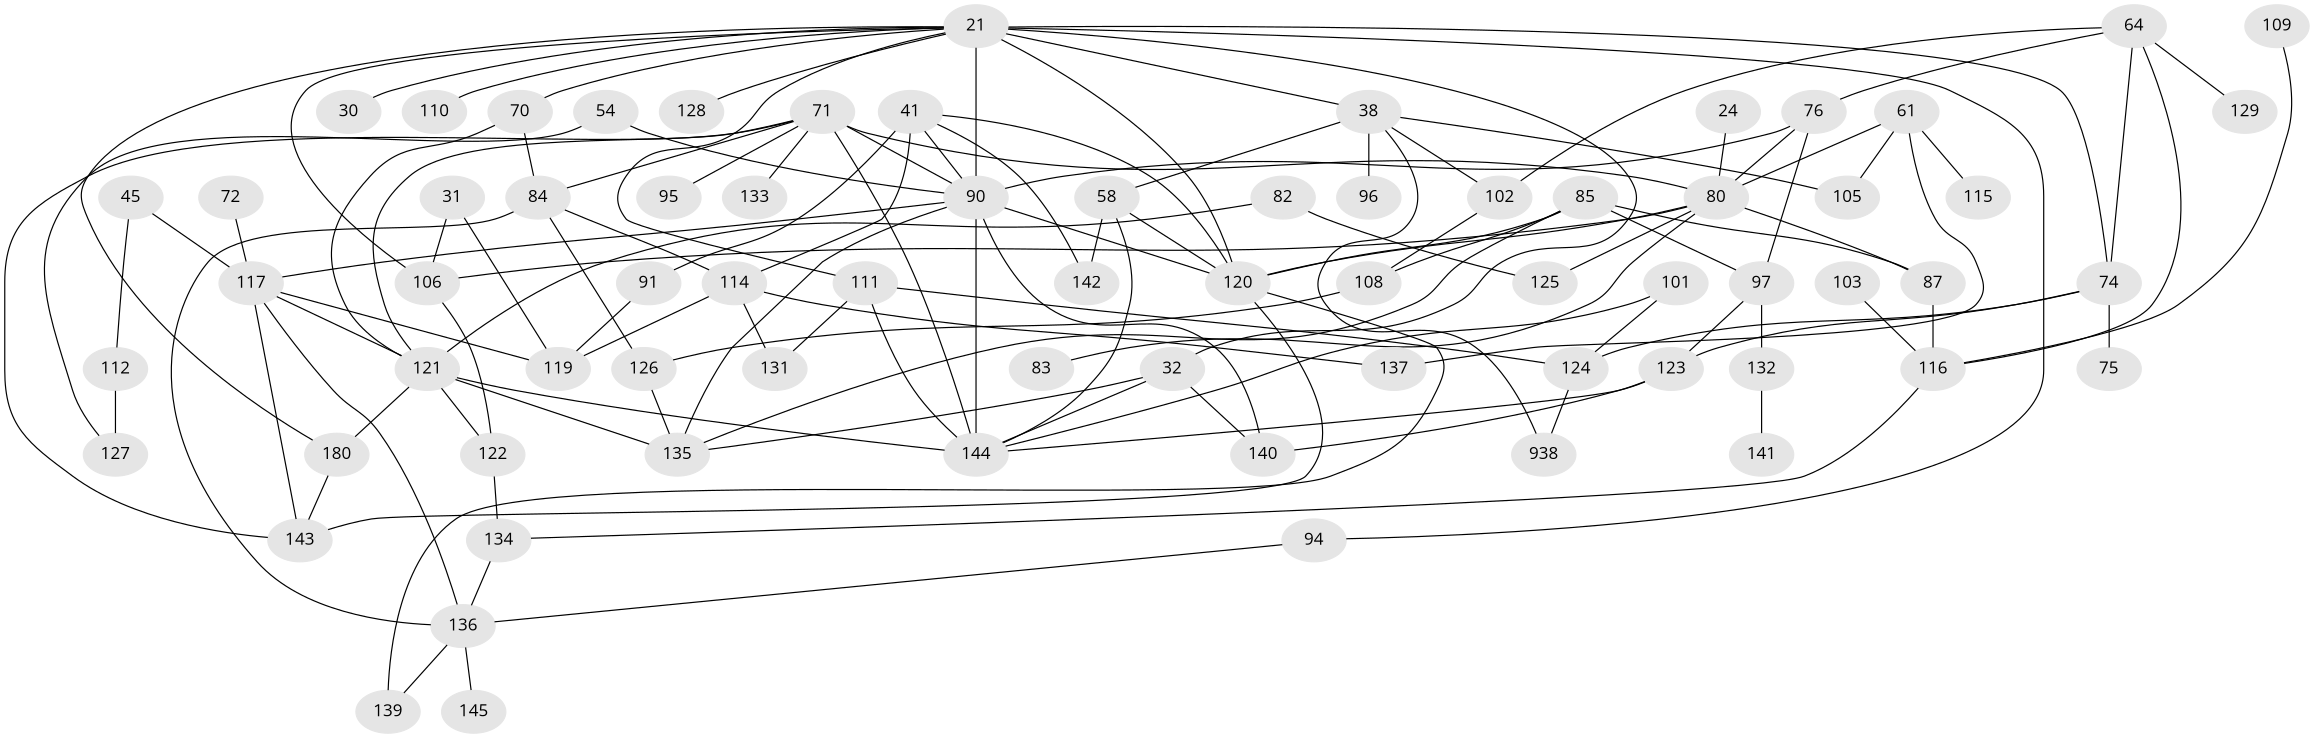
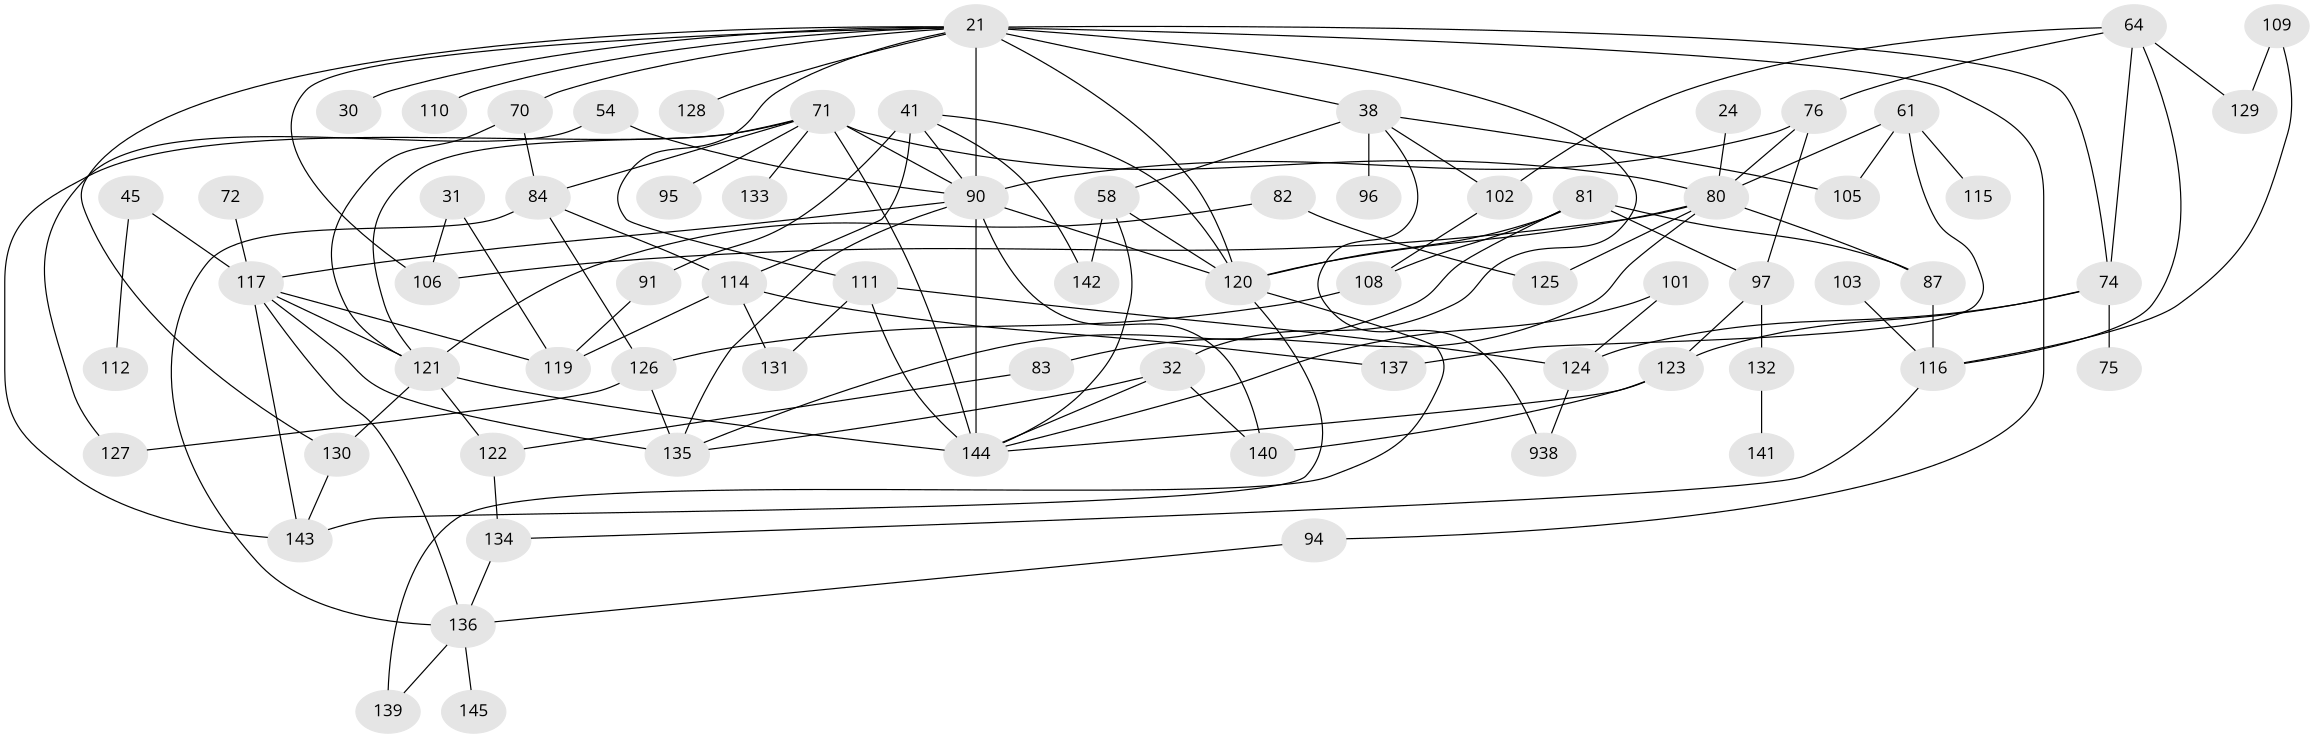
edge "109" -- "129": added
node "85": label "85" -> "81"
edge "106" -- "122": now "83" -- "122"
edge "112" -- "127": now "126" -- "127"
edge "121" -- "135": now "117" -- "135"
node "180": label "180" -> "130"
